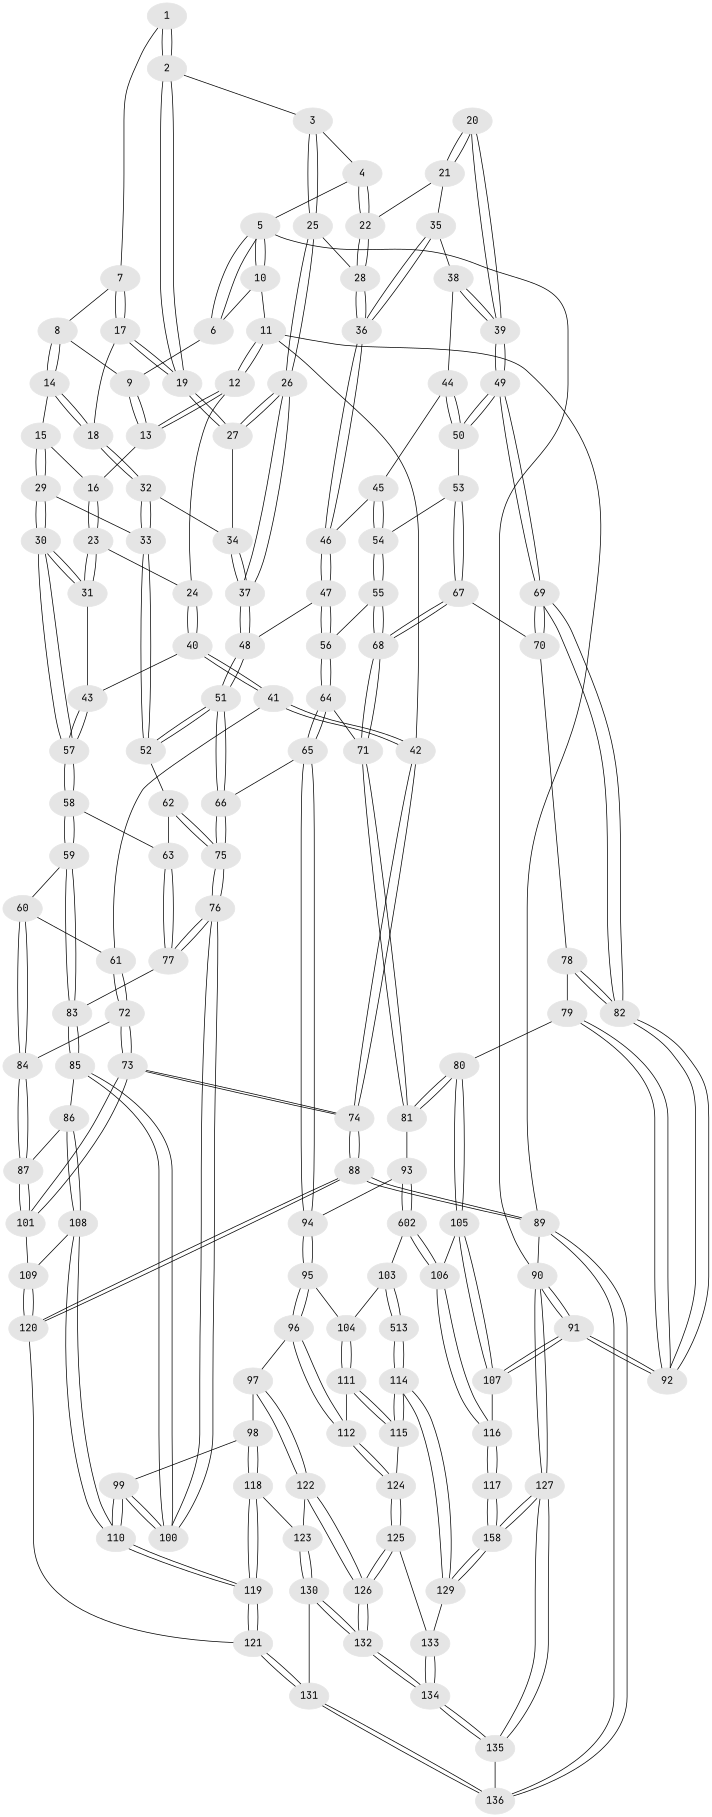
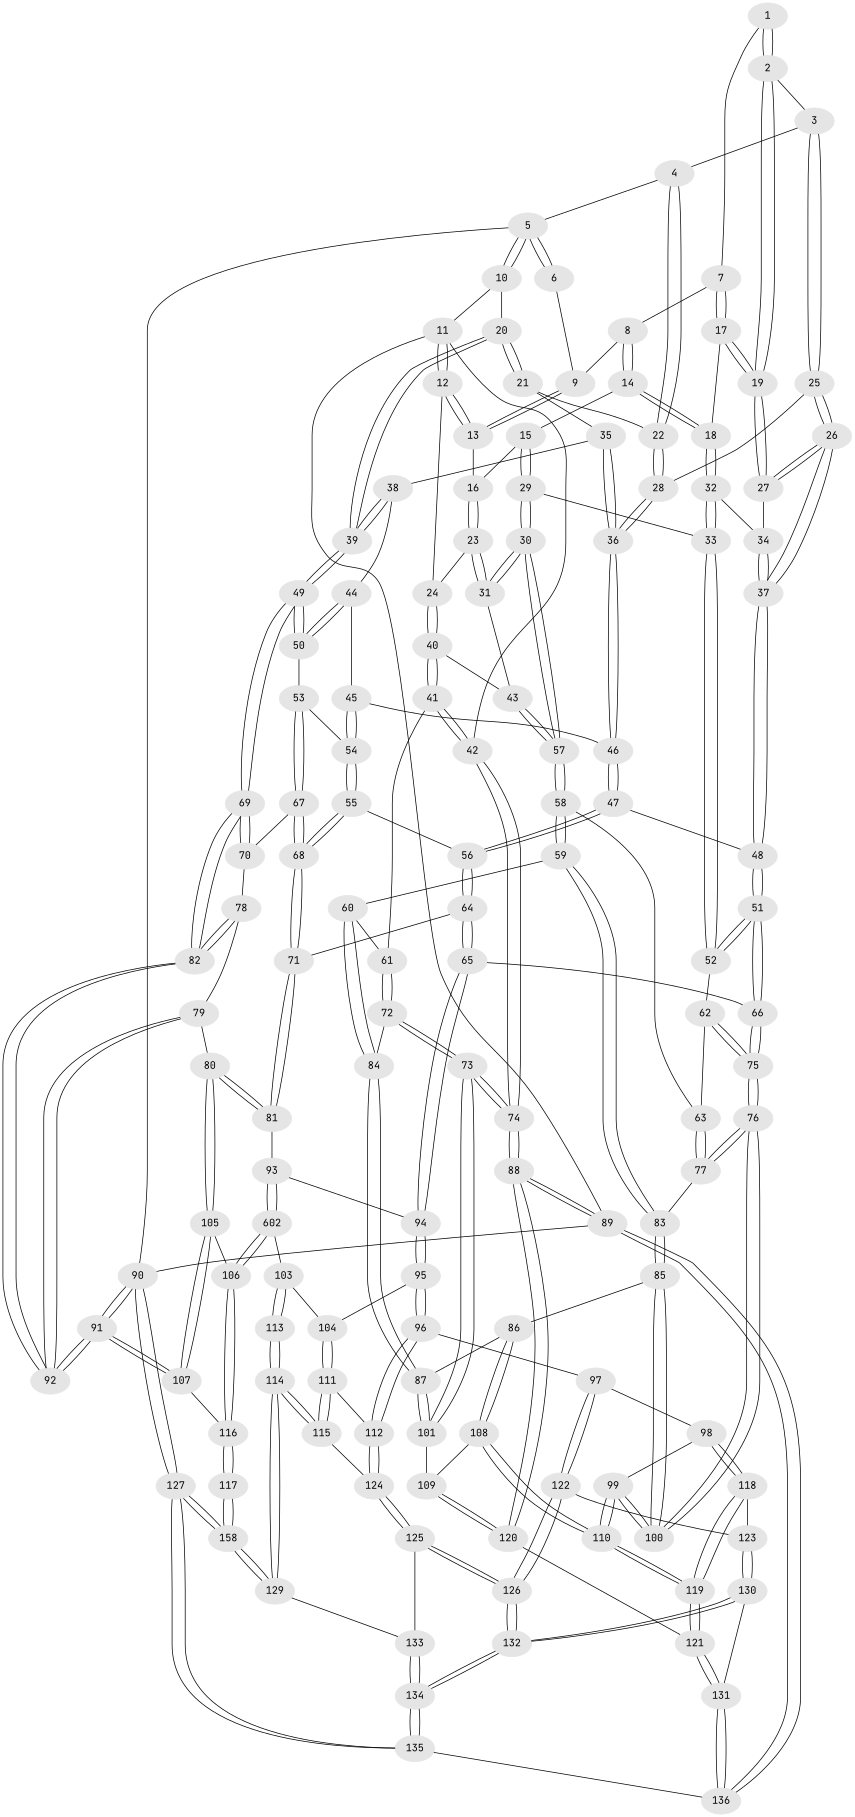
edge "10" -- "6": now "10" -- "20"
node "513": label "513" -> "113"
